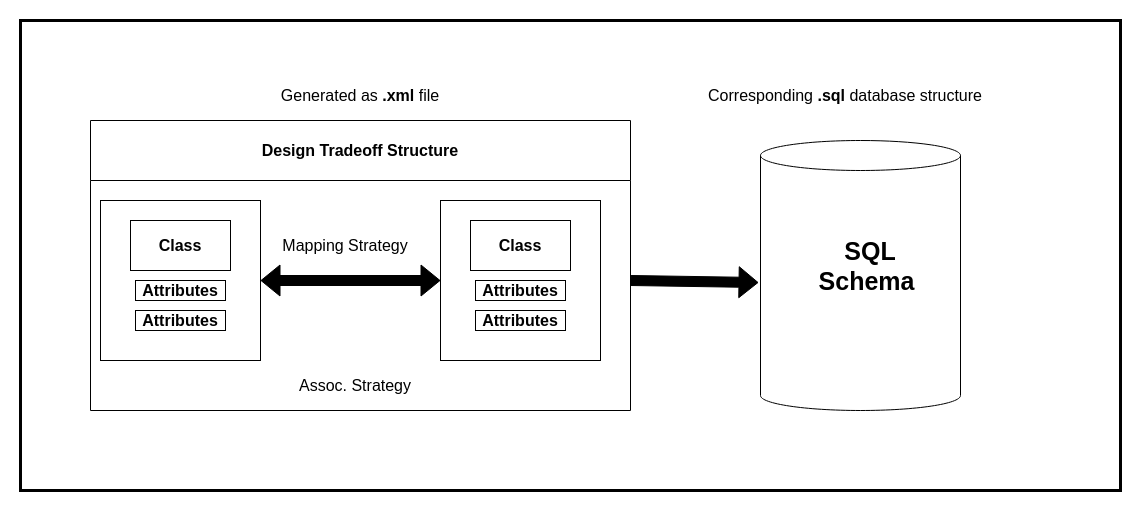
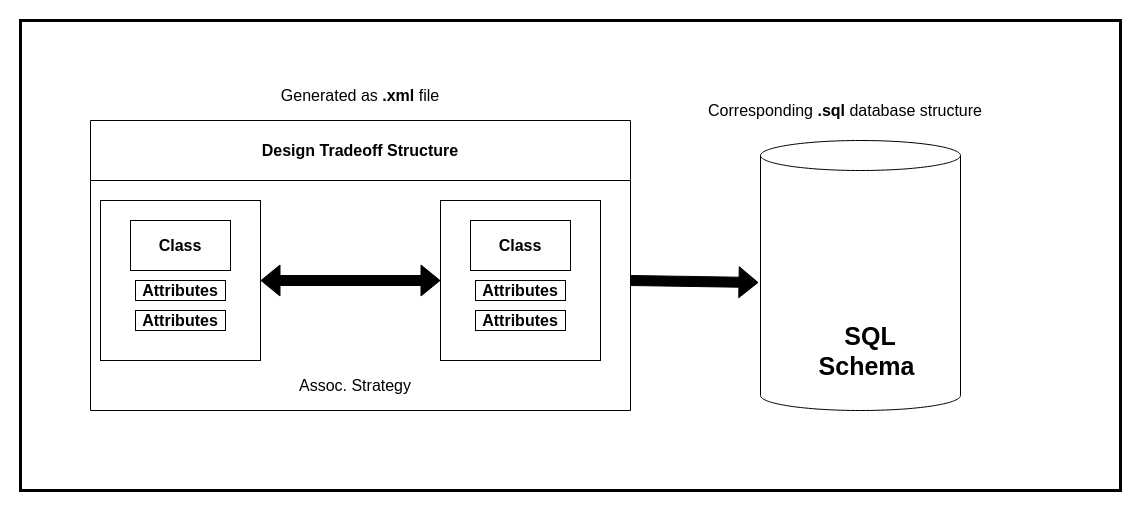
node "Corresponding .sql database structure": moved (846, 96) -> (846, 111)
node "Mapping Strategy": removed
node "SQL Schema": moved (871, 266) -> (871, 351)
